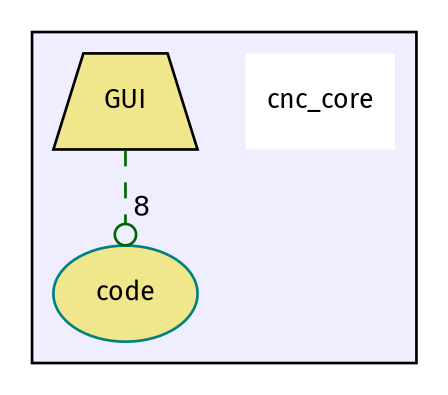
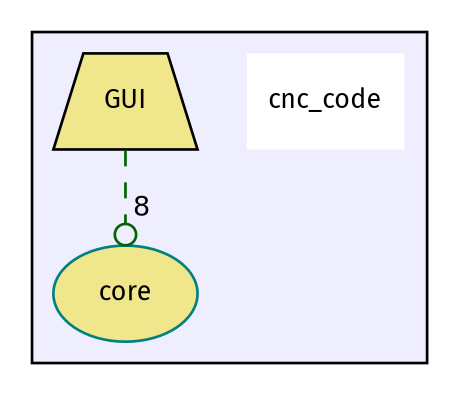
node "cnc_core": label "cnc_core" -> "cnc_code"
node "code": label "code" -> "core"
